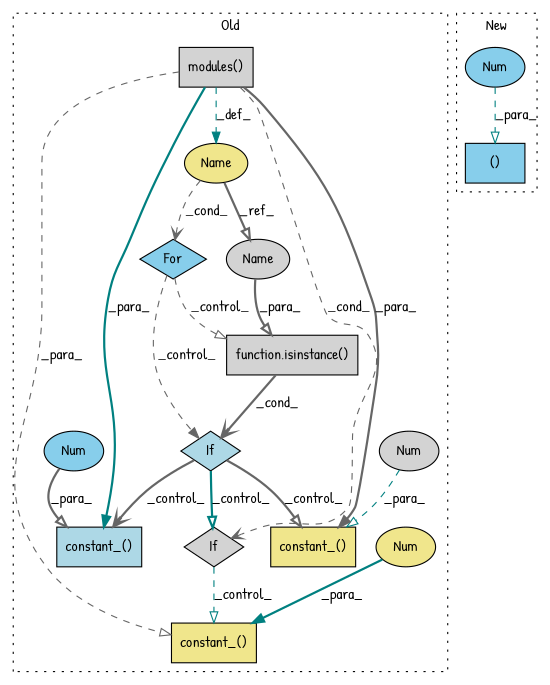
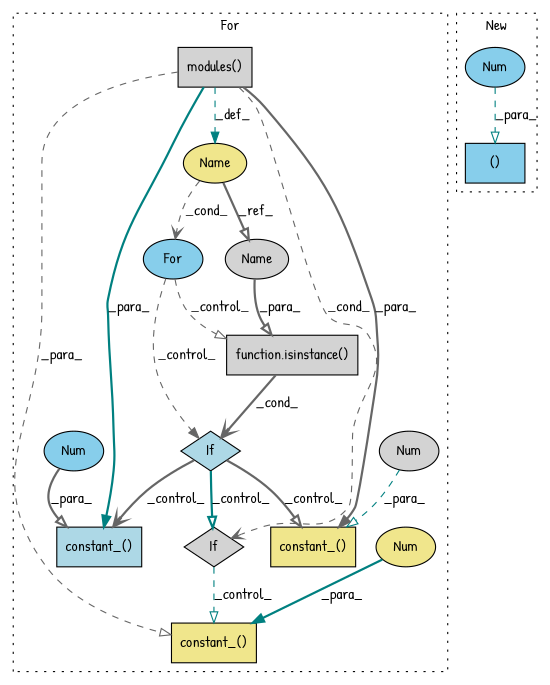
cluster "Old": label "Old" -> "For"
node "For": shape diamond -> ellipse
